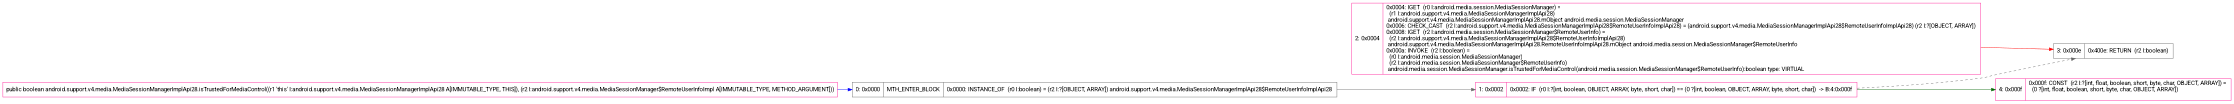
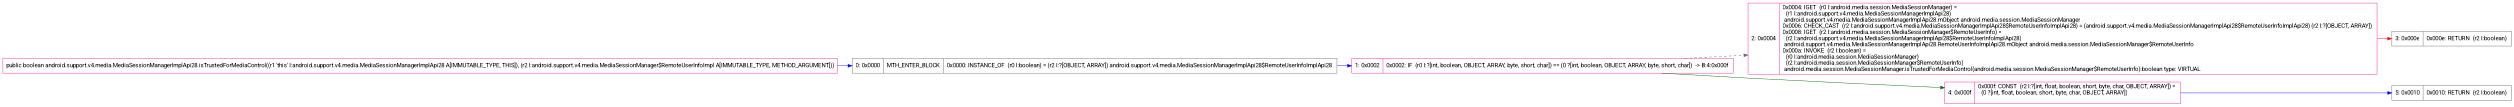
node "3: 0x000e": text "0x400e: RETURN  (r2 I:boolean)" -> "0x000e: RETURN  (r2 I:boolean)"
edge "1: 0x0002" -> "3: 0x000e": now "1: 0x0002" -> "2: 0x0004"
edge "0: 0x0000" -> "1: 0x0002": color gray40 -> blue
node "5: 0x0010": added
